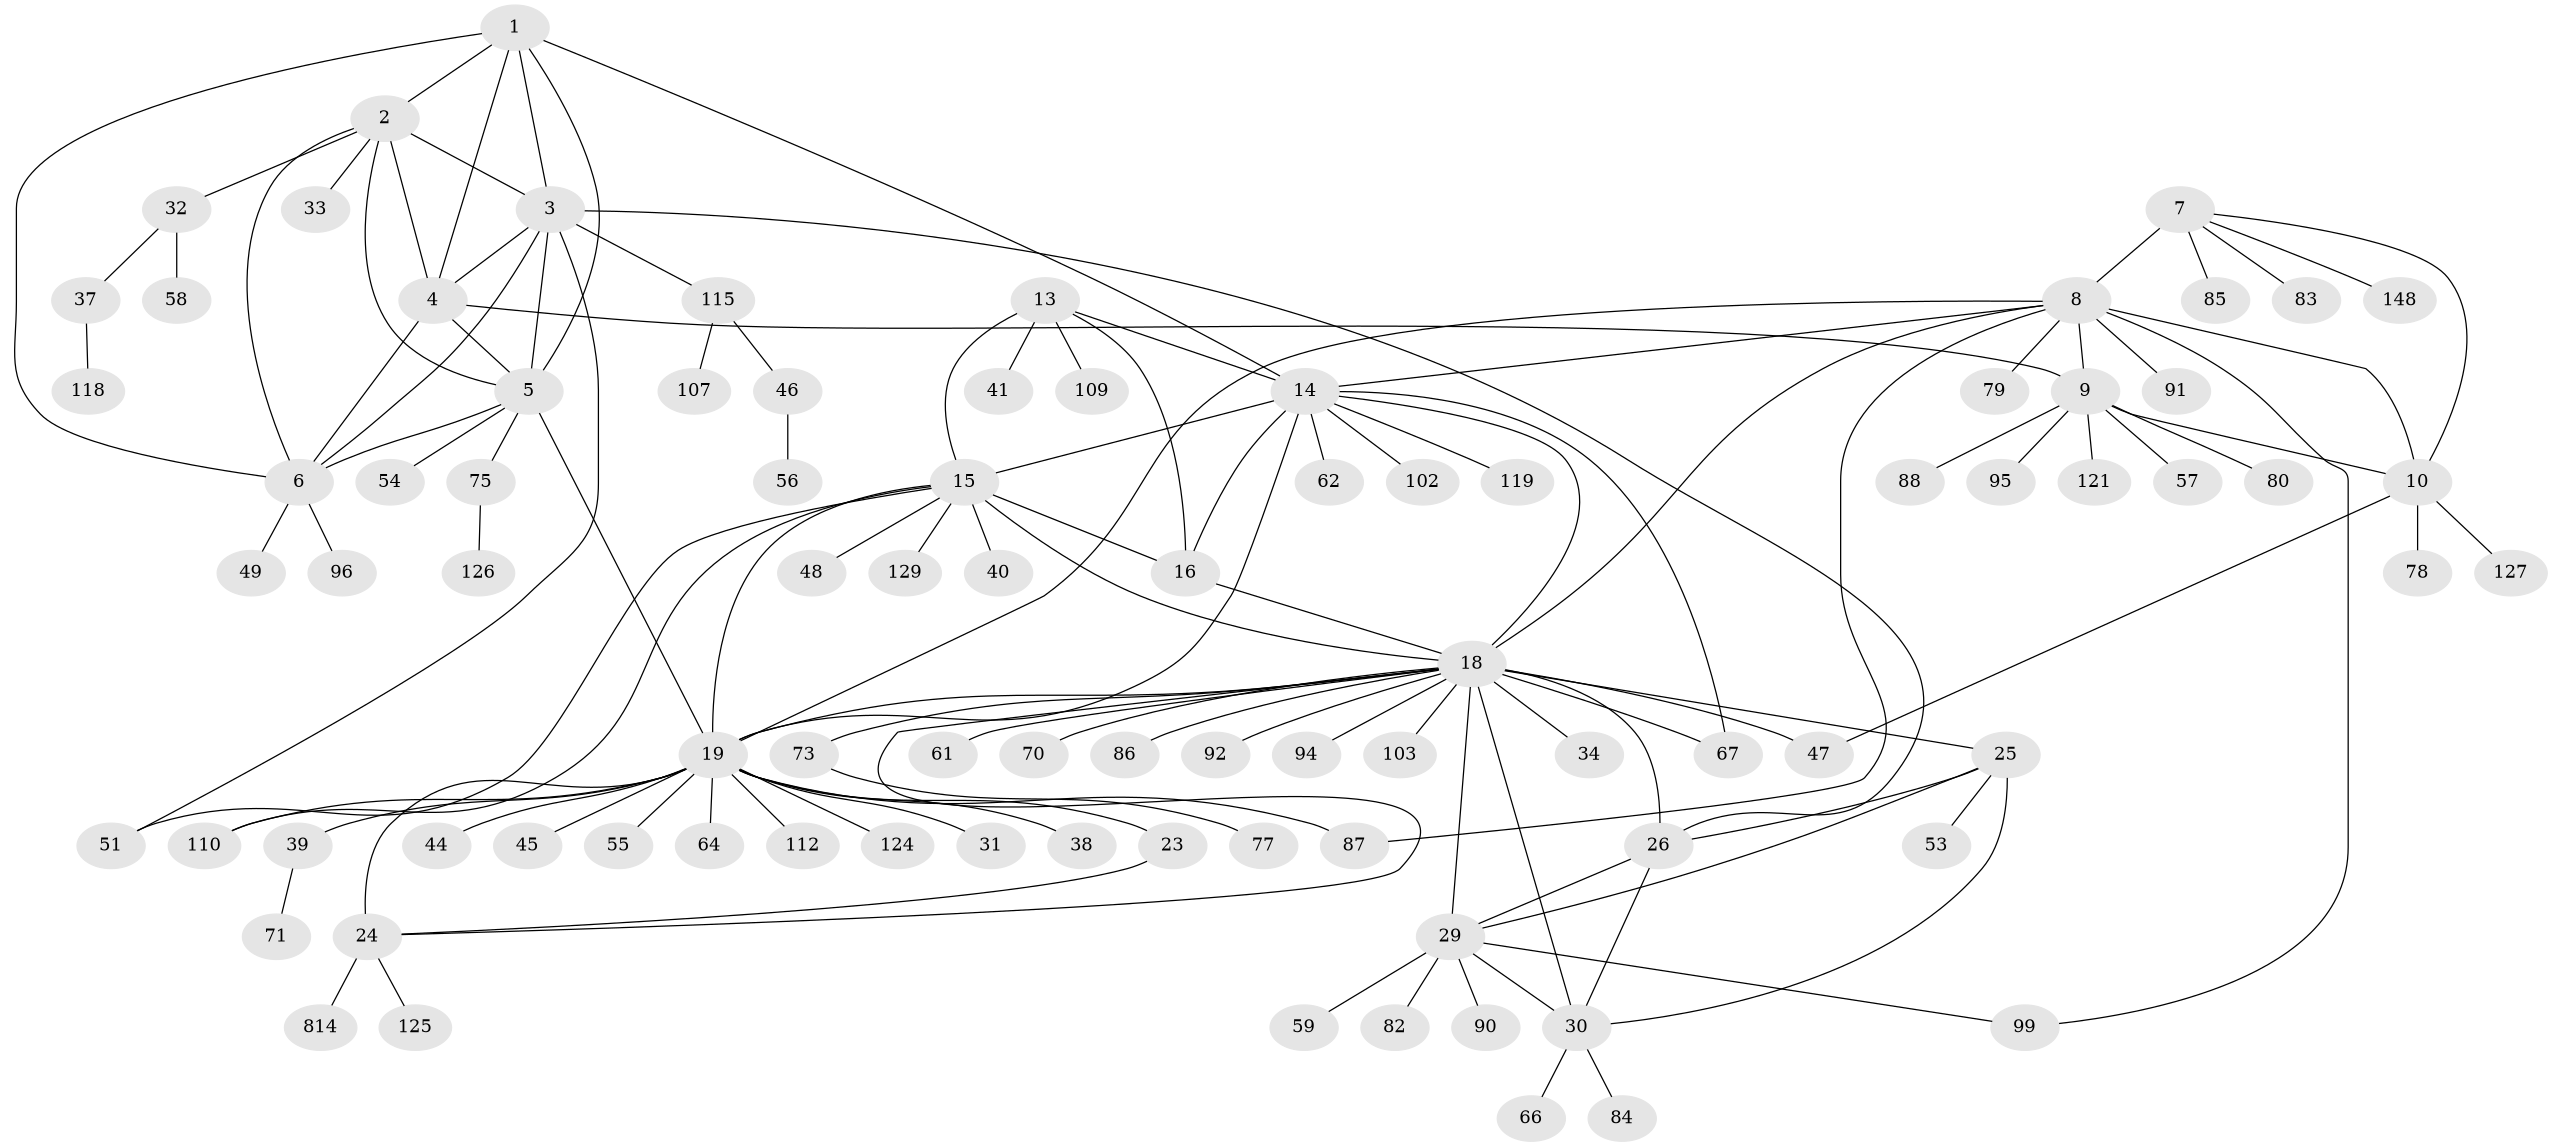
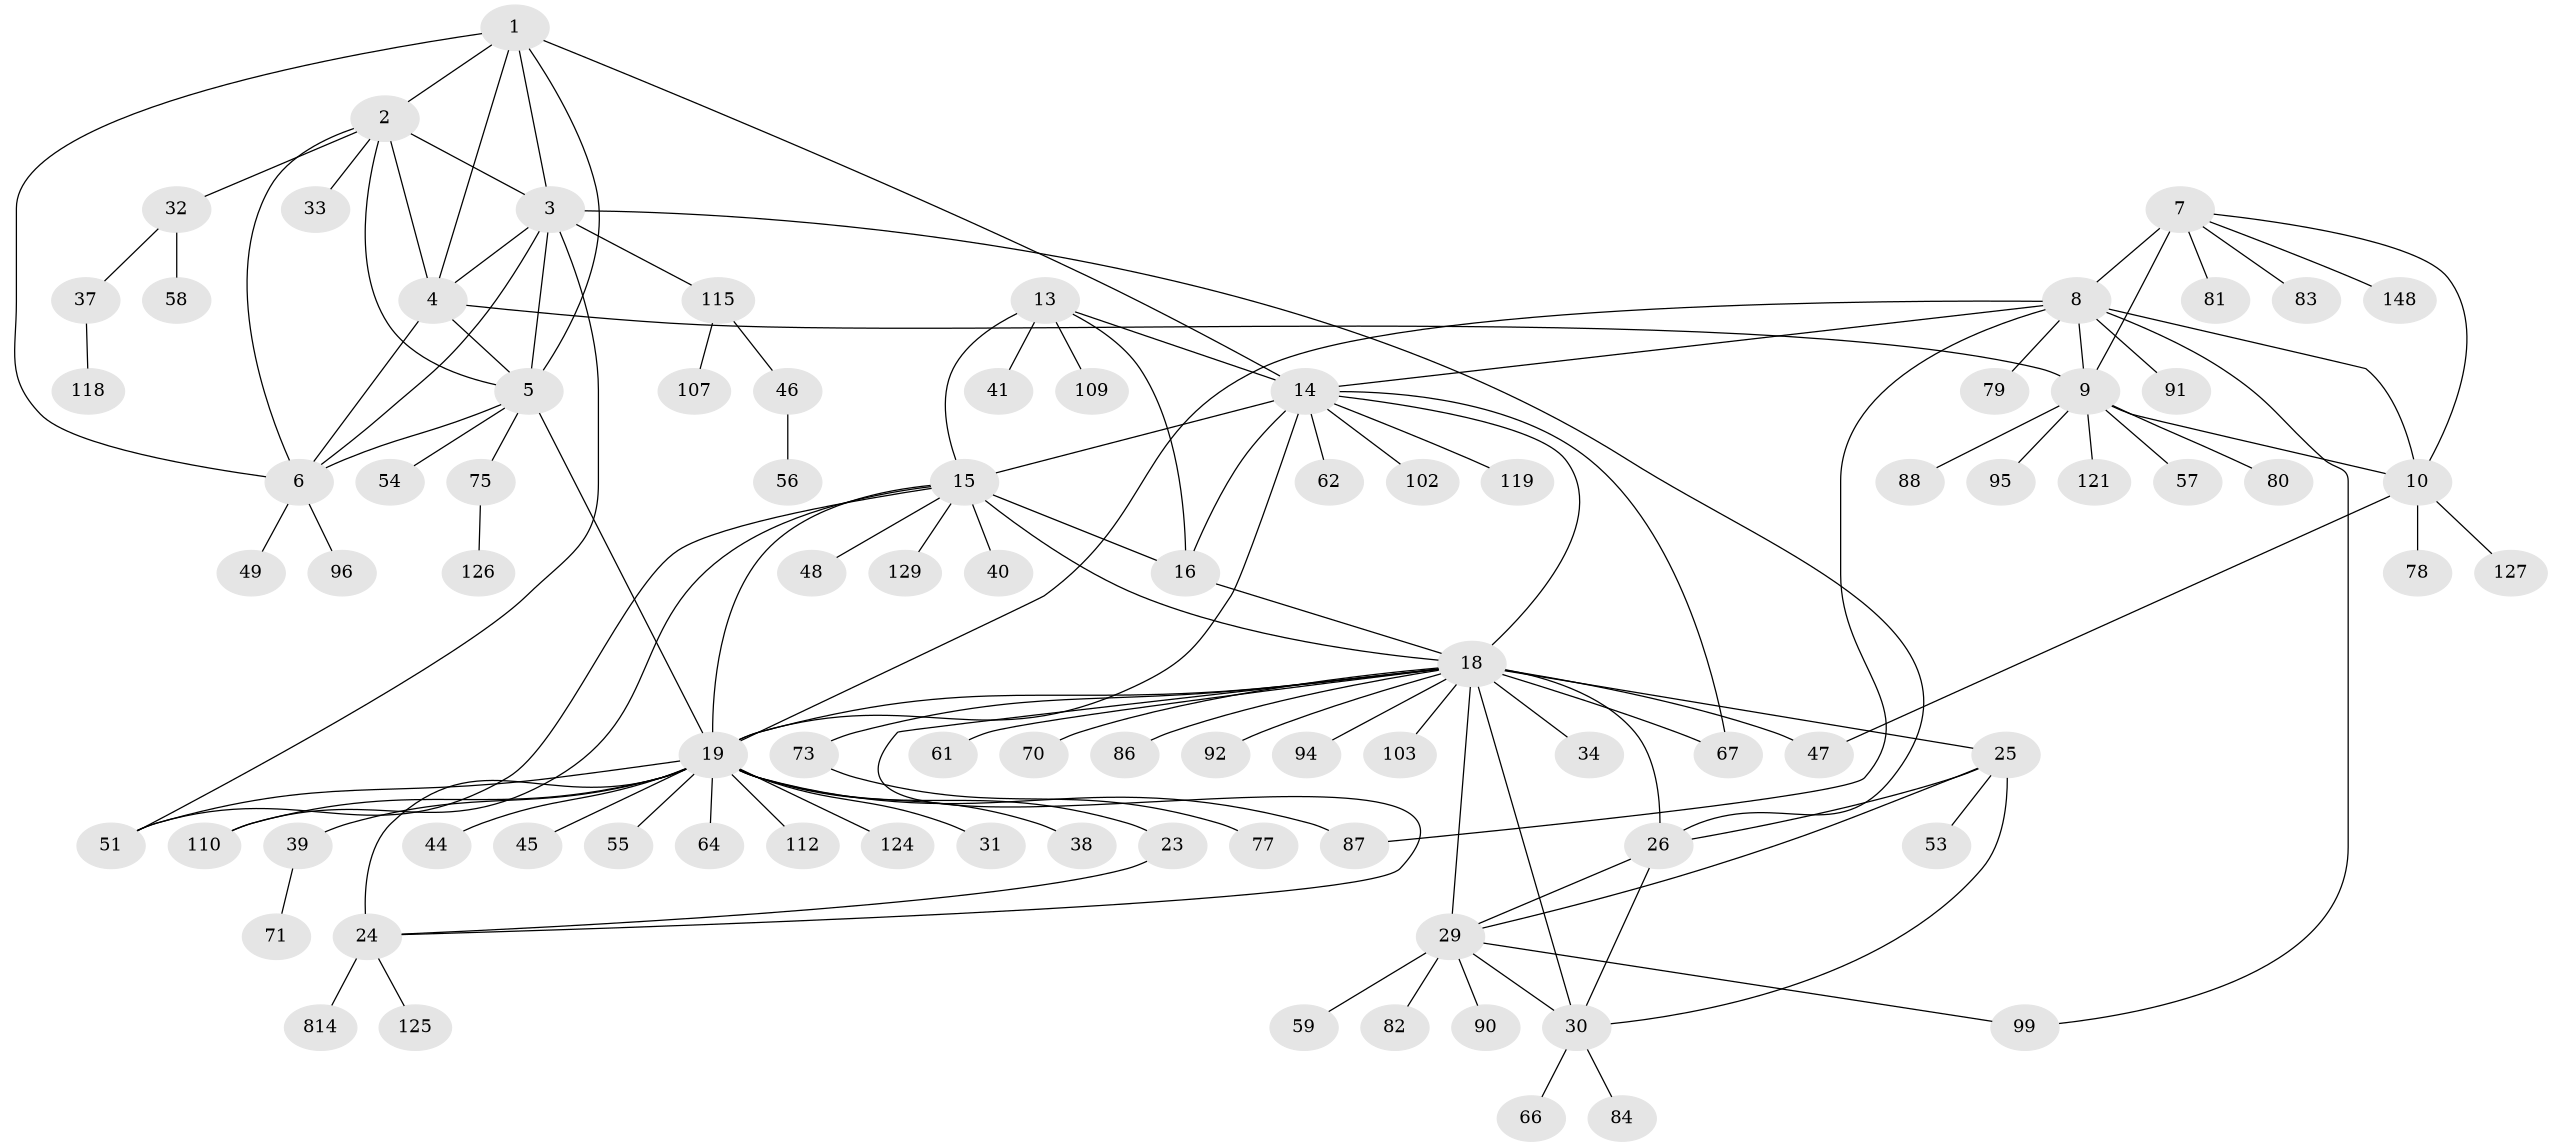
node "85": label "85" -> "81"
edge "7" -- "9": added
edge "8" -- "18": removed
edge "19" -- "51": added
